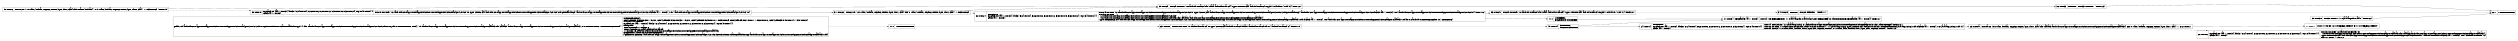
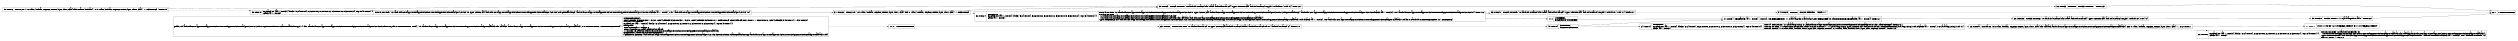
node "38: 0x0035": added
